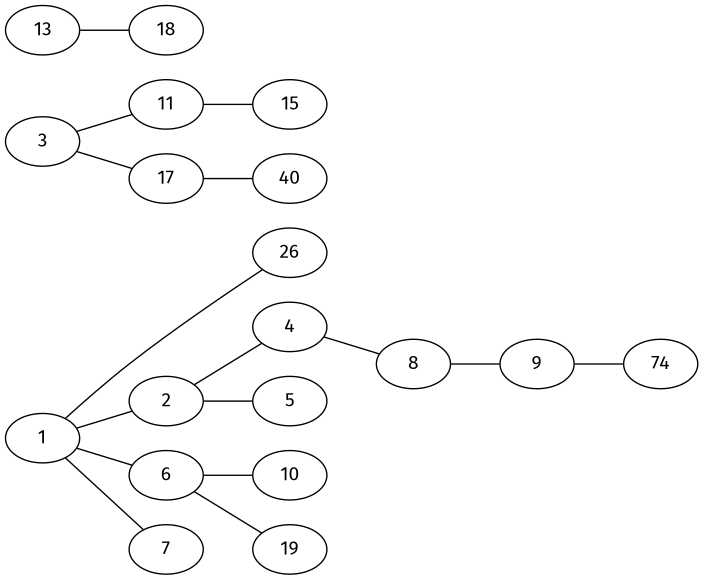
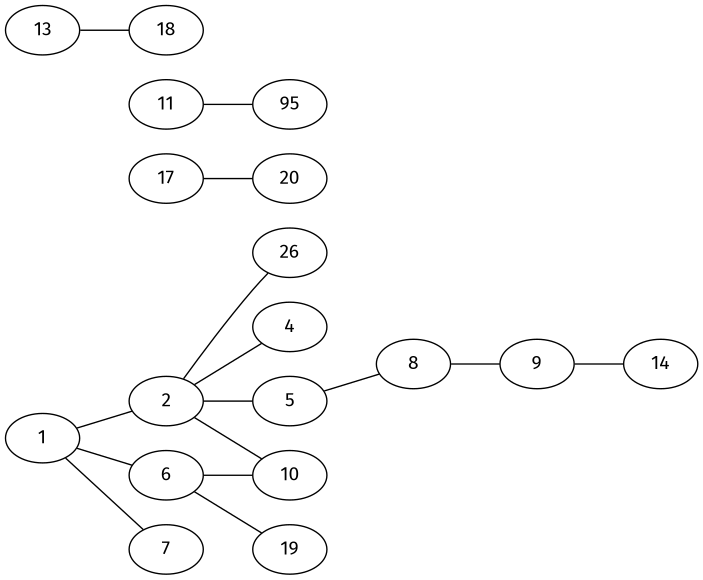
node "15": label "15" -> "95"
node "3": removed
node "40": label "40" -> "20"
edge "26" -- "1": now "26" -- "2"
edge "4" -- "8": now "5" -- "8"
node "74": label "74" -> "14"
edge "2" -- "10": added
